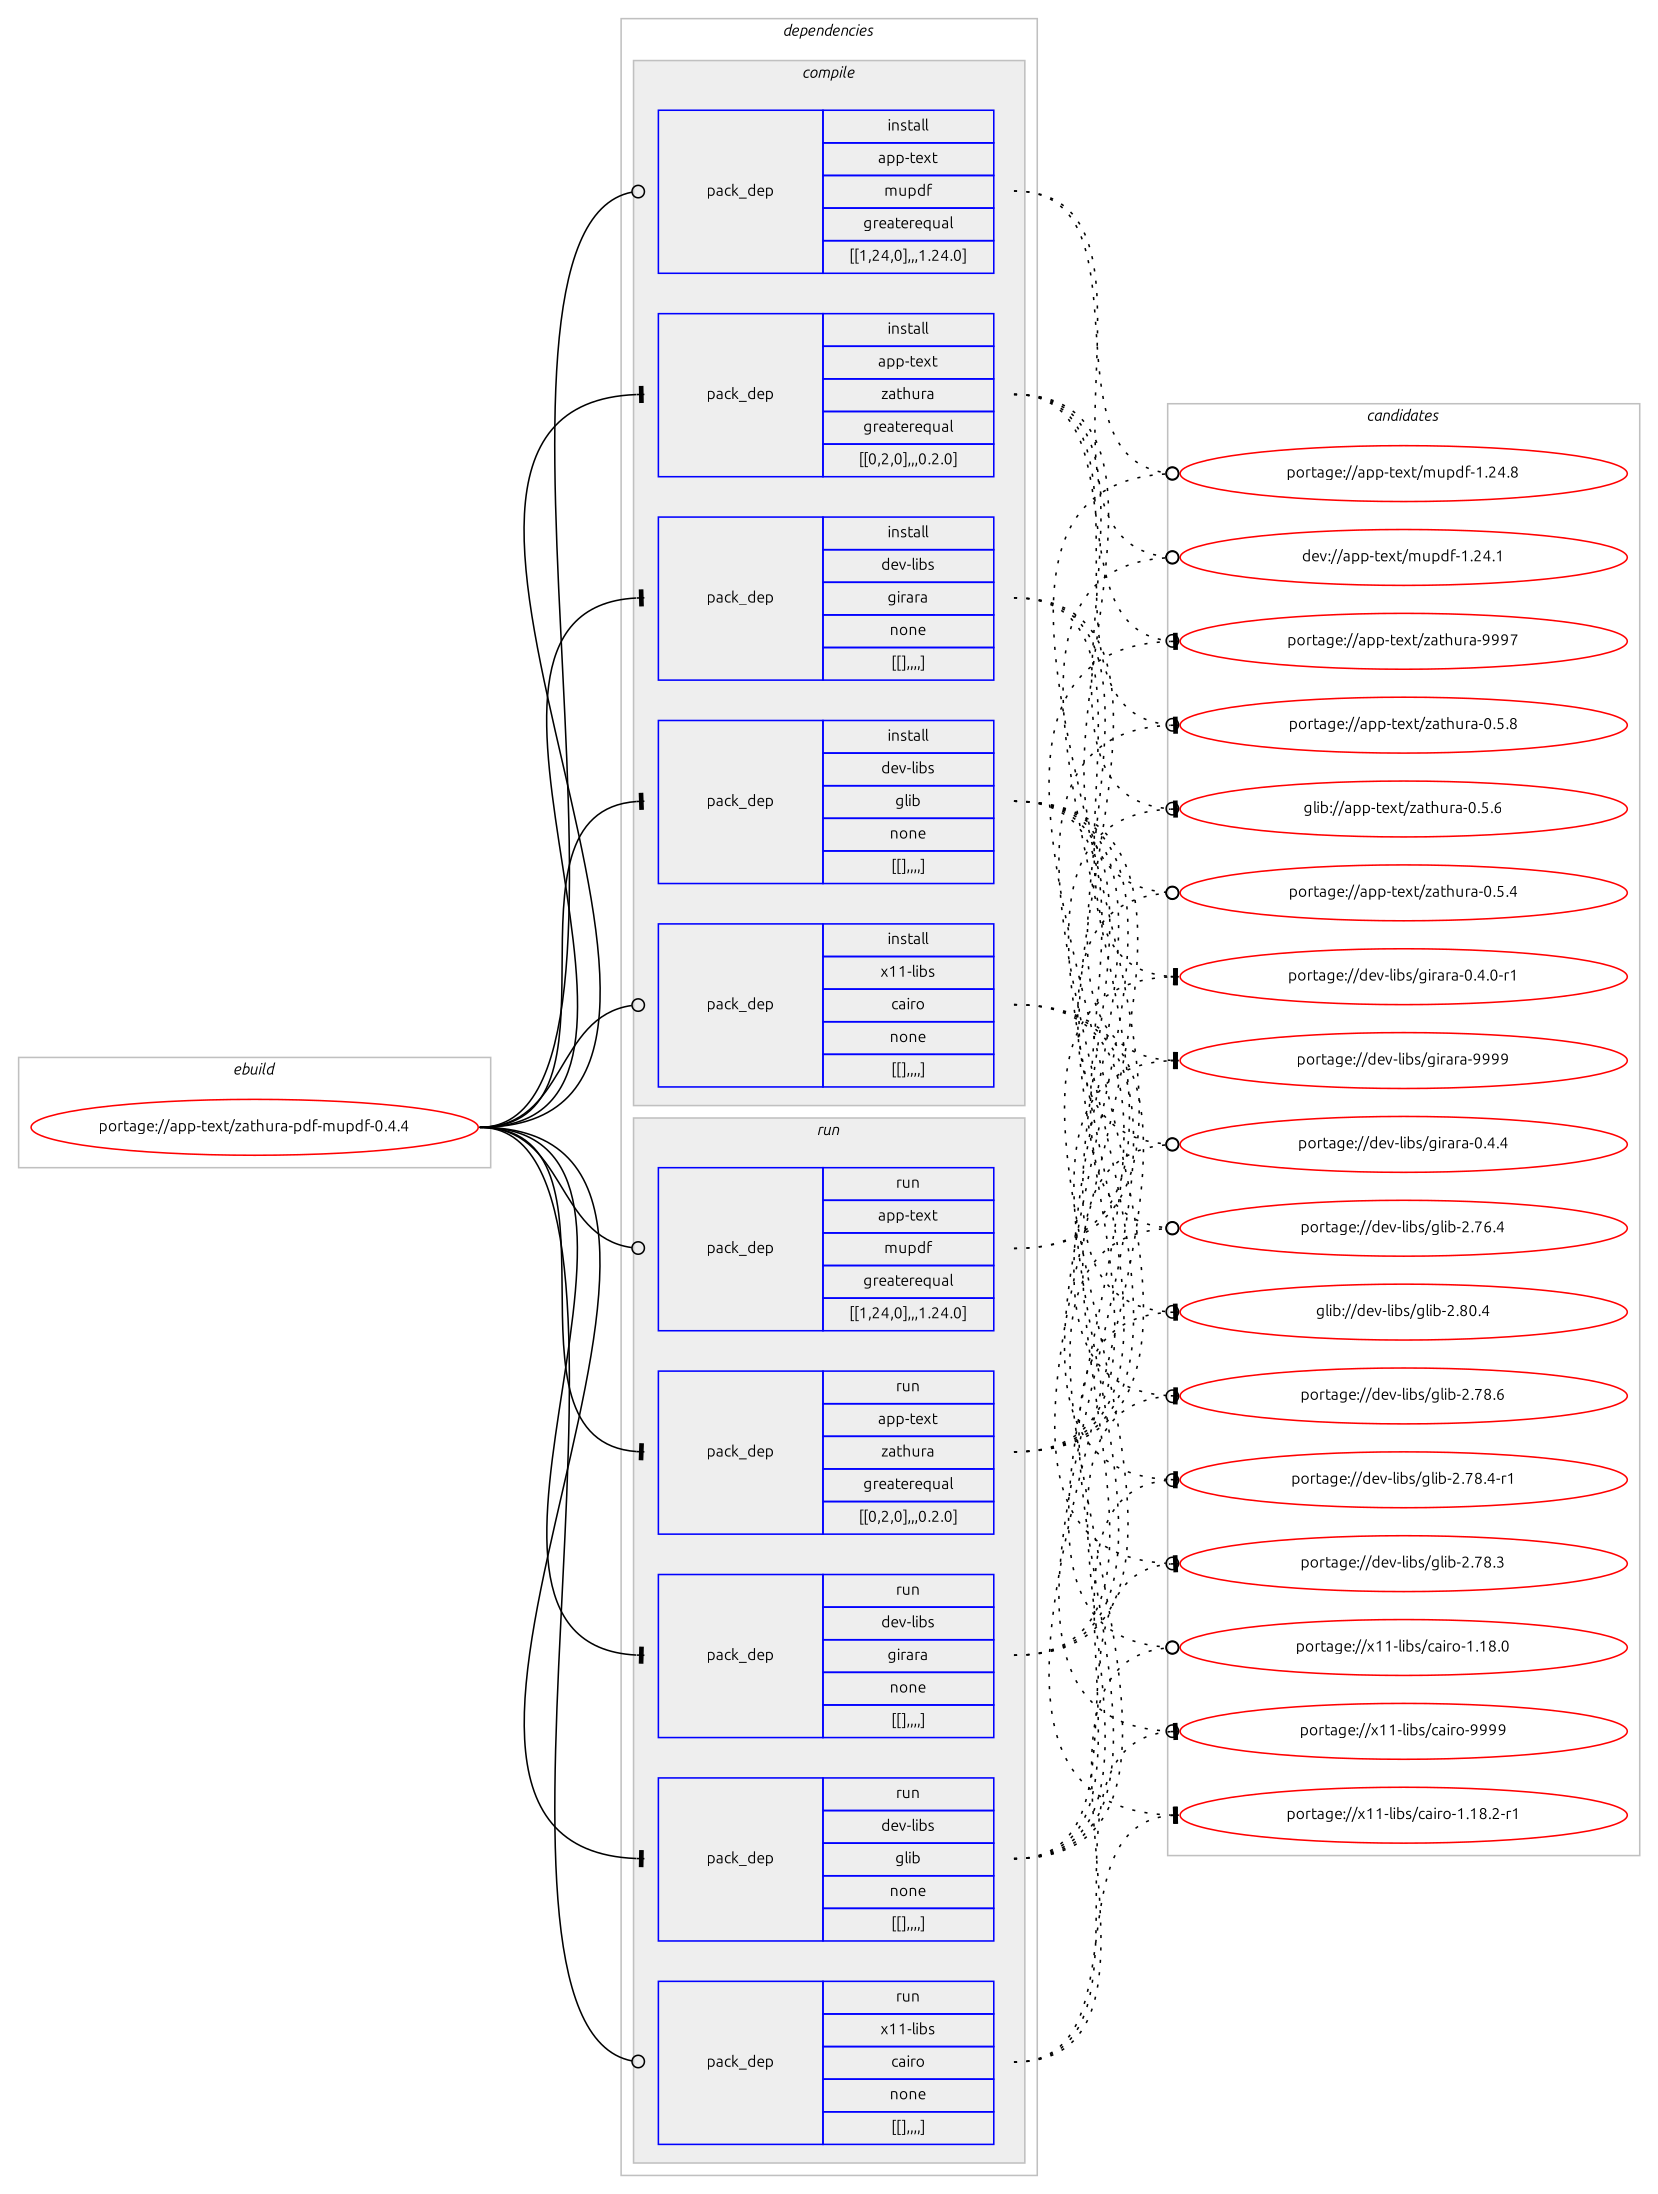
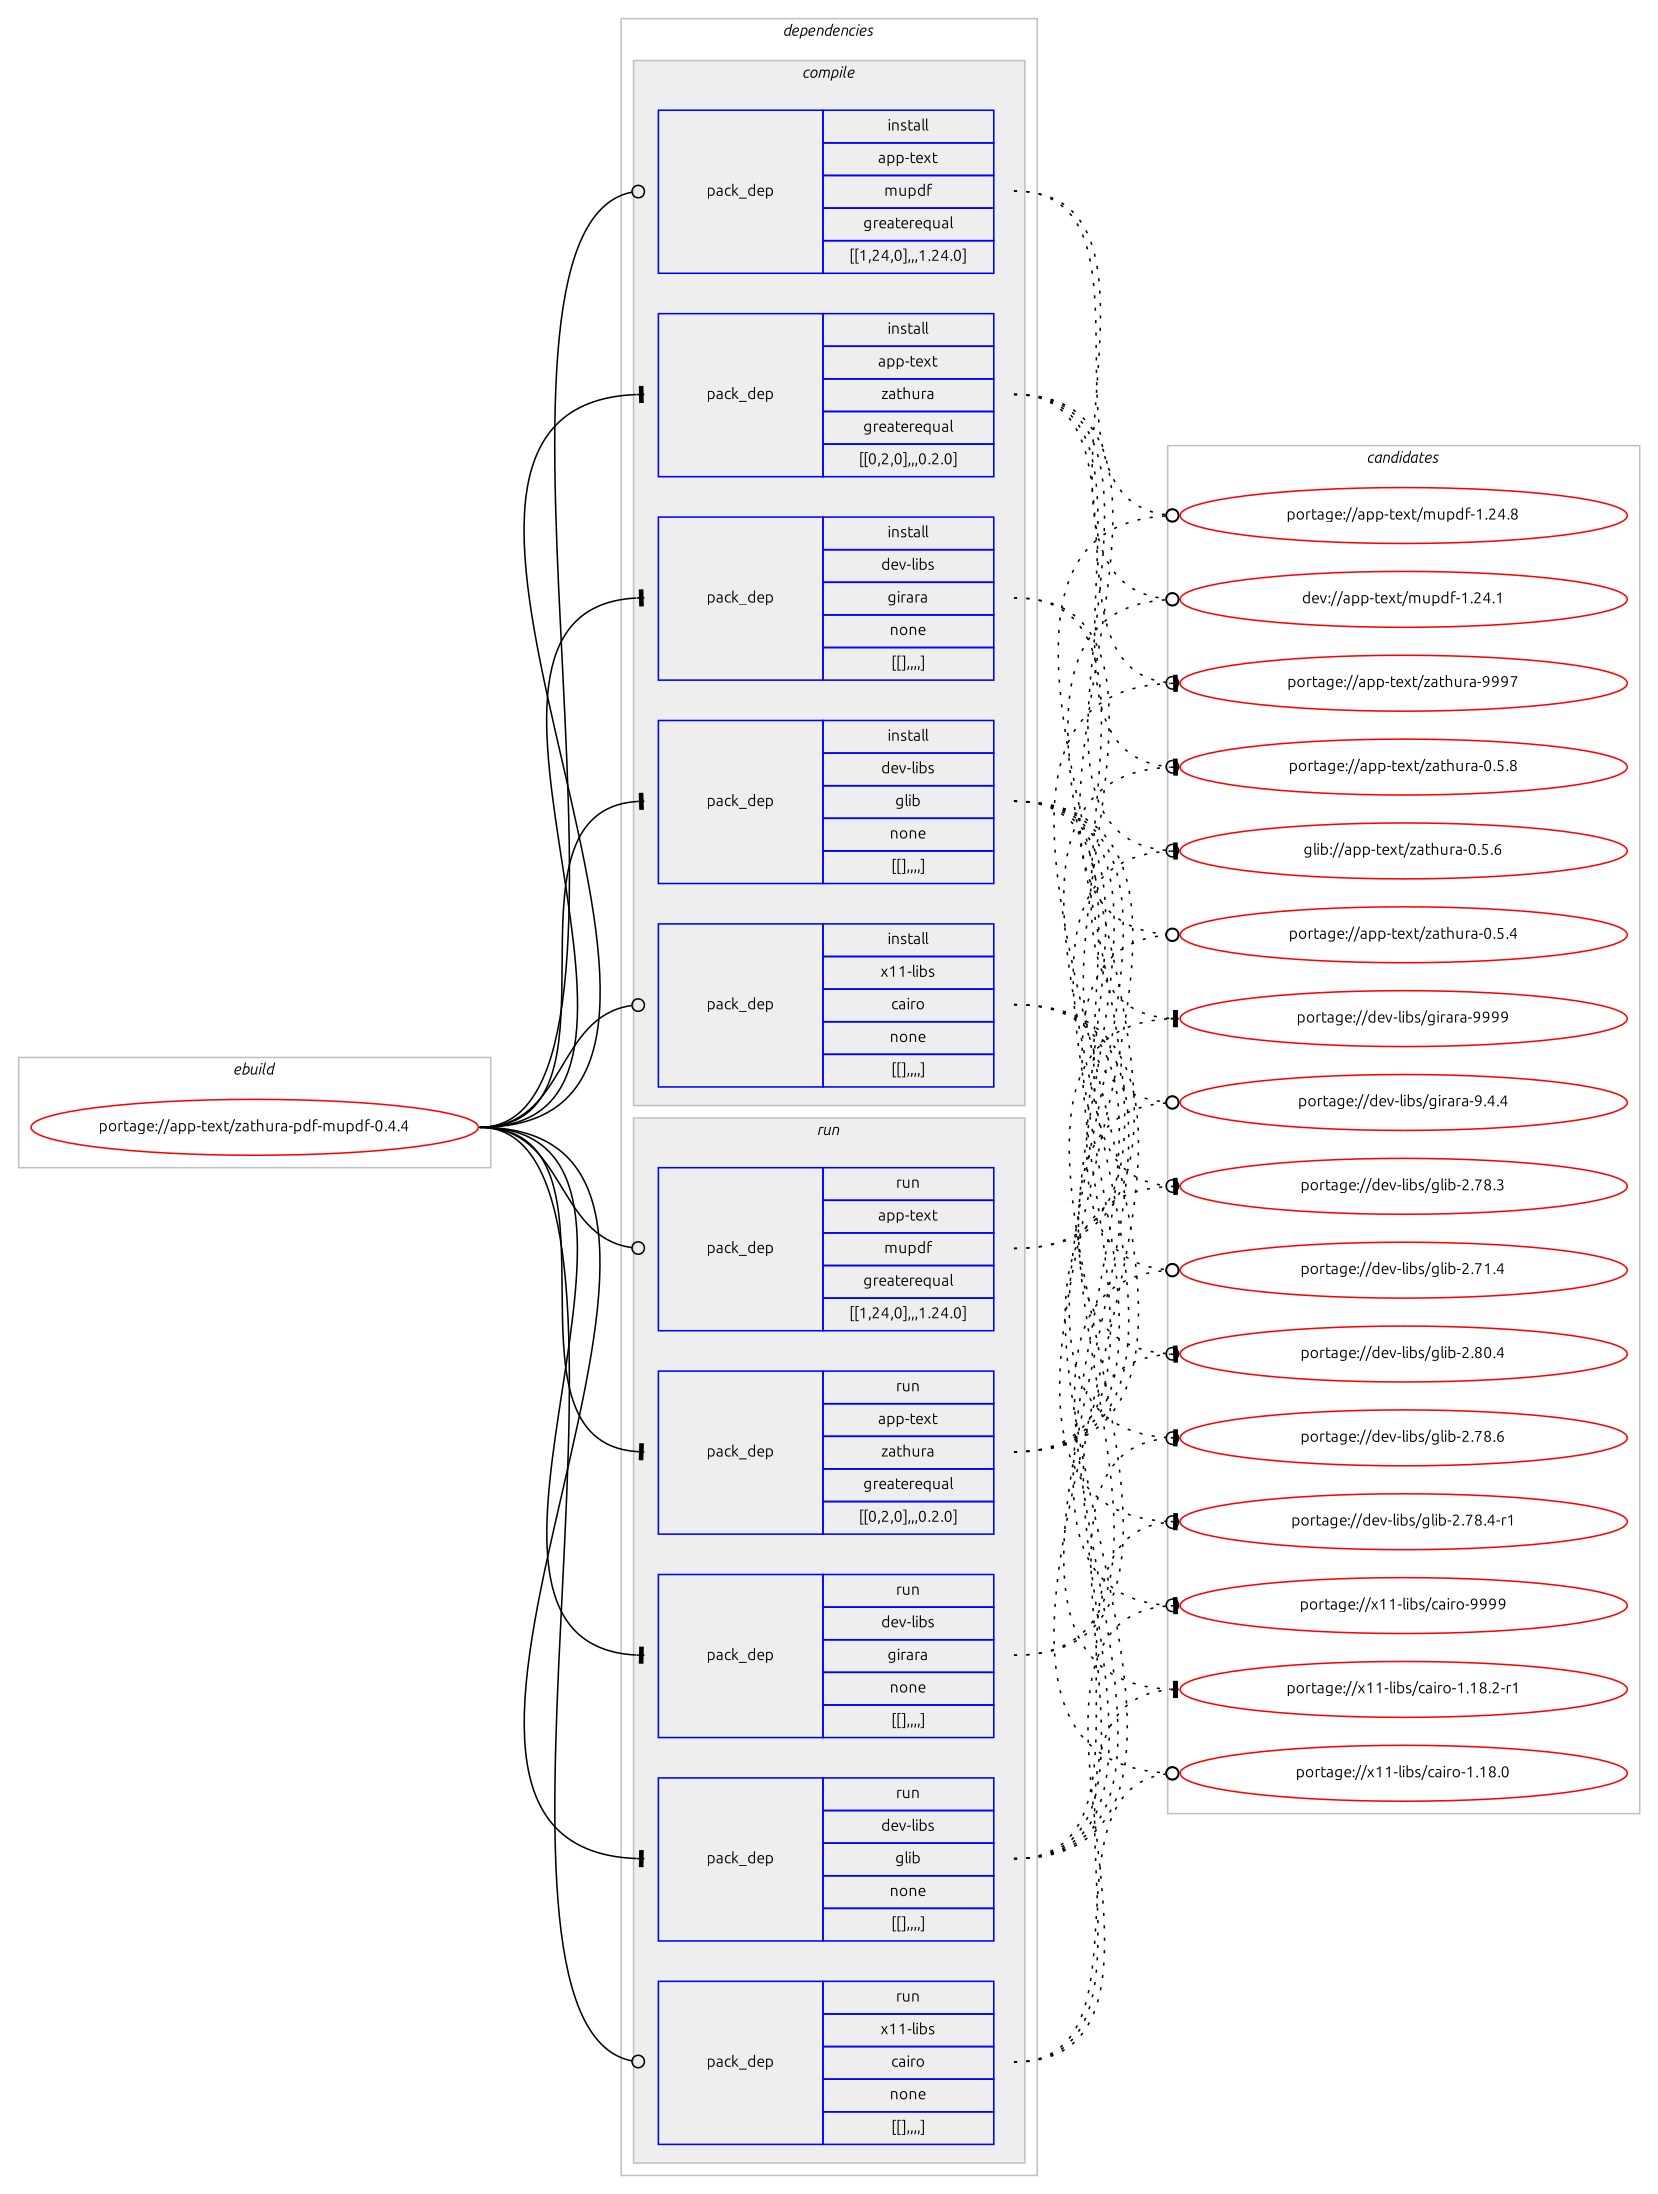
node "portage://dev-libs/girara-0.4.0-r1": removed
node "portage://dev-libs/girara-0.4.4": label "portage://dev-libs/girara-0.4.4" -> "portage://dev-libs/girara-9.4.4"
node "portage://dev-libs/glib-2.76.4": label "portage://dev-libs/glib-2.76.4" -> "portage://dev-libs/glib-2.71.4"
node "glib://dev-libs/glib-2.80.4": label "glib://dev-libs/glib-2.80.4" -> "portage://dev-libs/glib-2.80.4"
